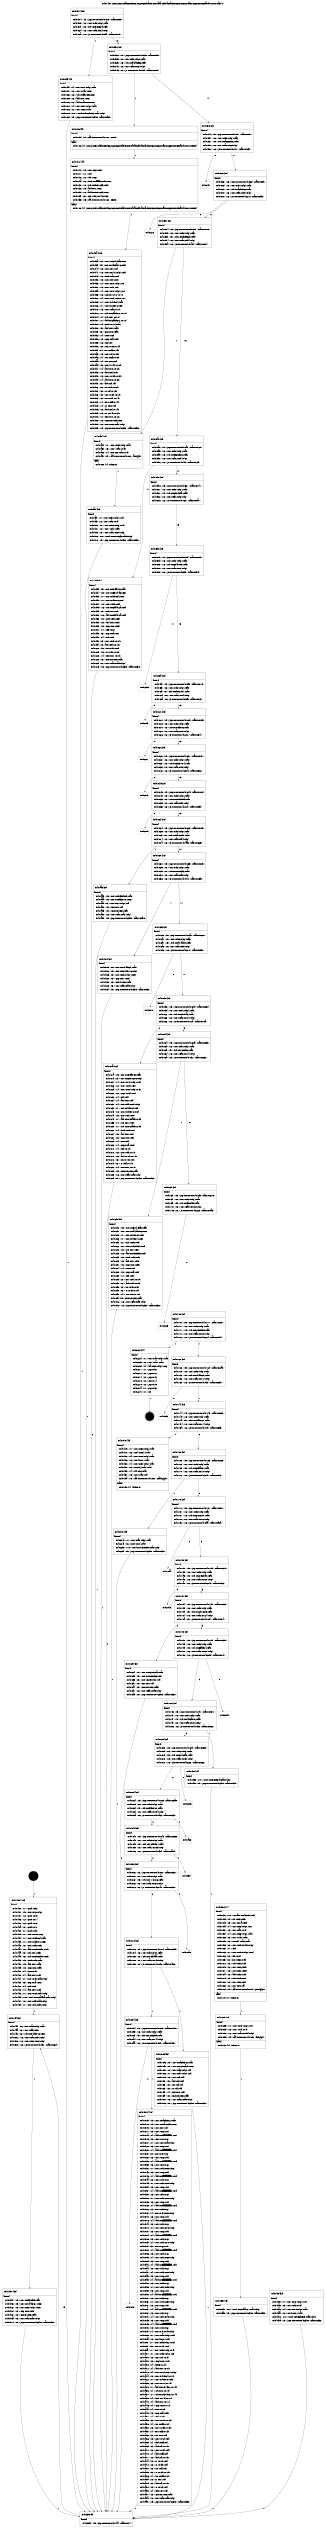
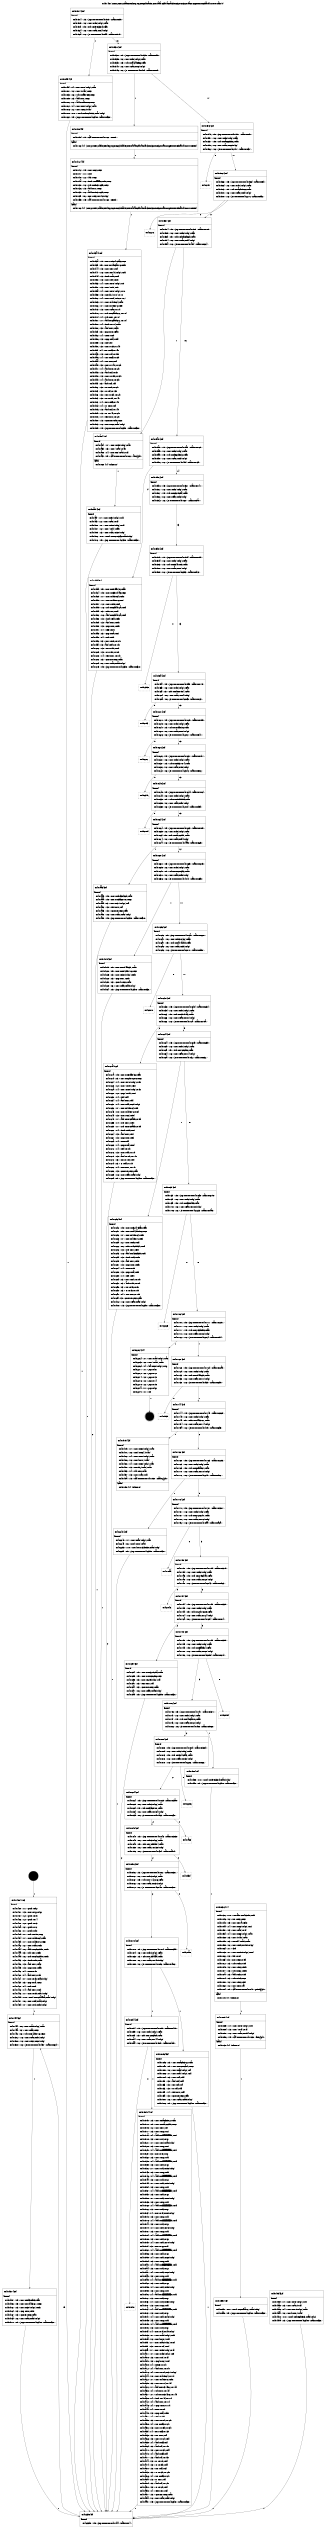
edge "0x4016f0 [28]" -> "0x40170c [28]": added, label "8"
